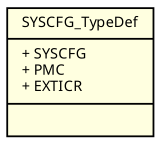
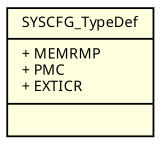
node "SYSCFG_TypeDef": text "+ SYSCFG" -> "+ MEMRMP"
